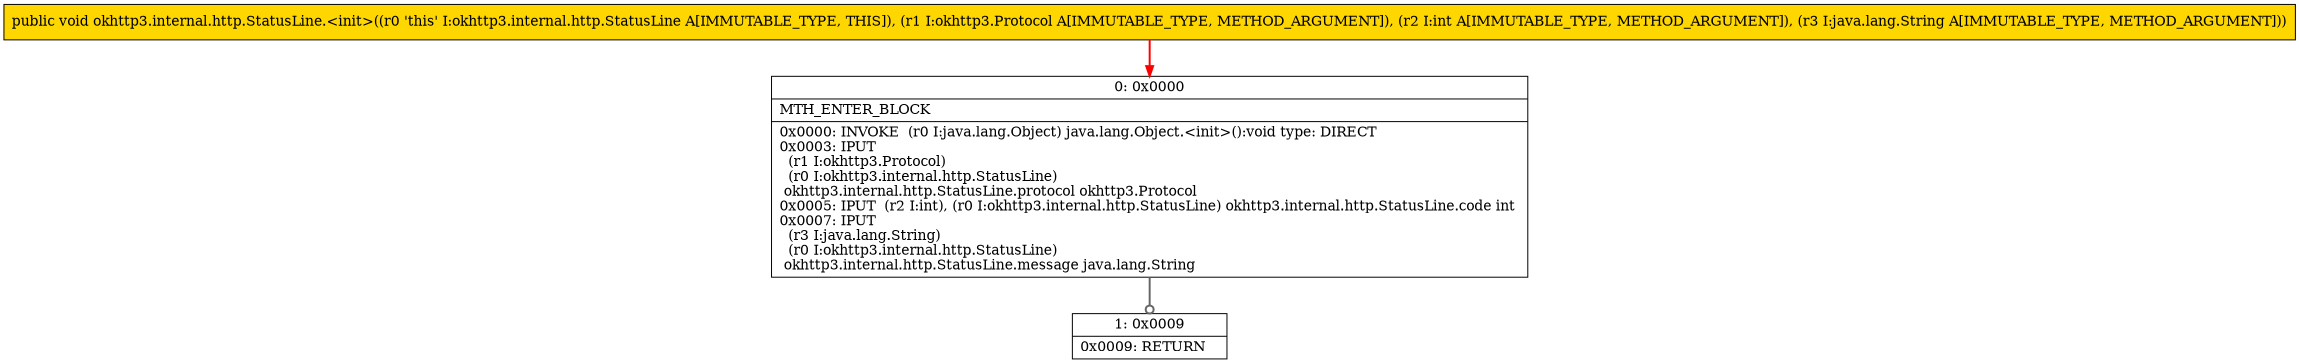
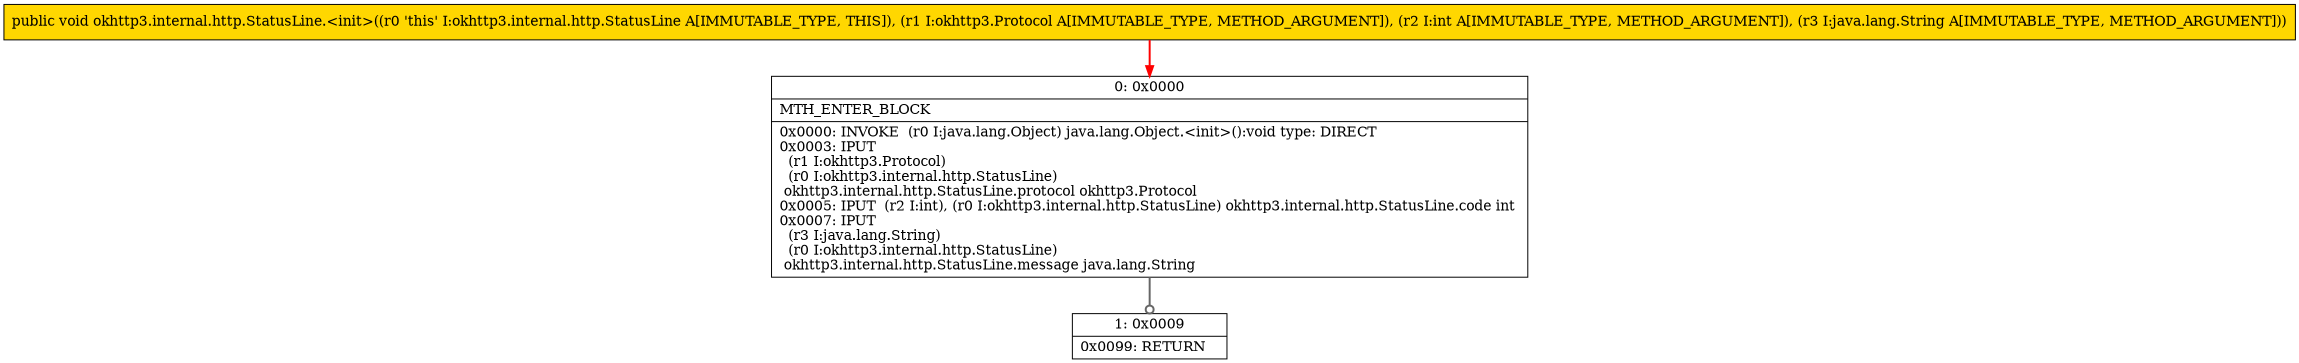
node "1: 0x0009": text "0x0009: RETURN" -> "0x0099: RETURN"
